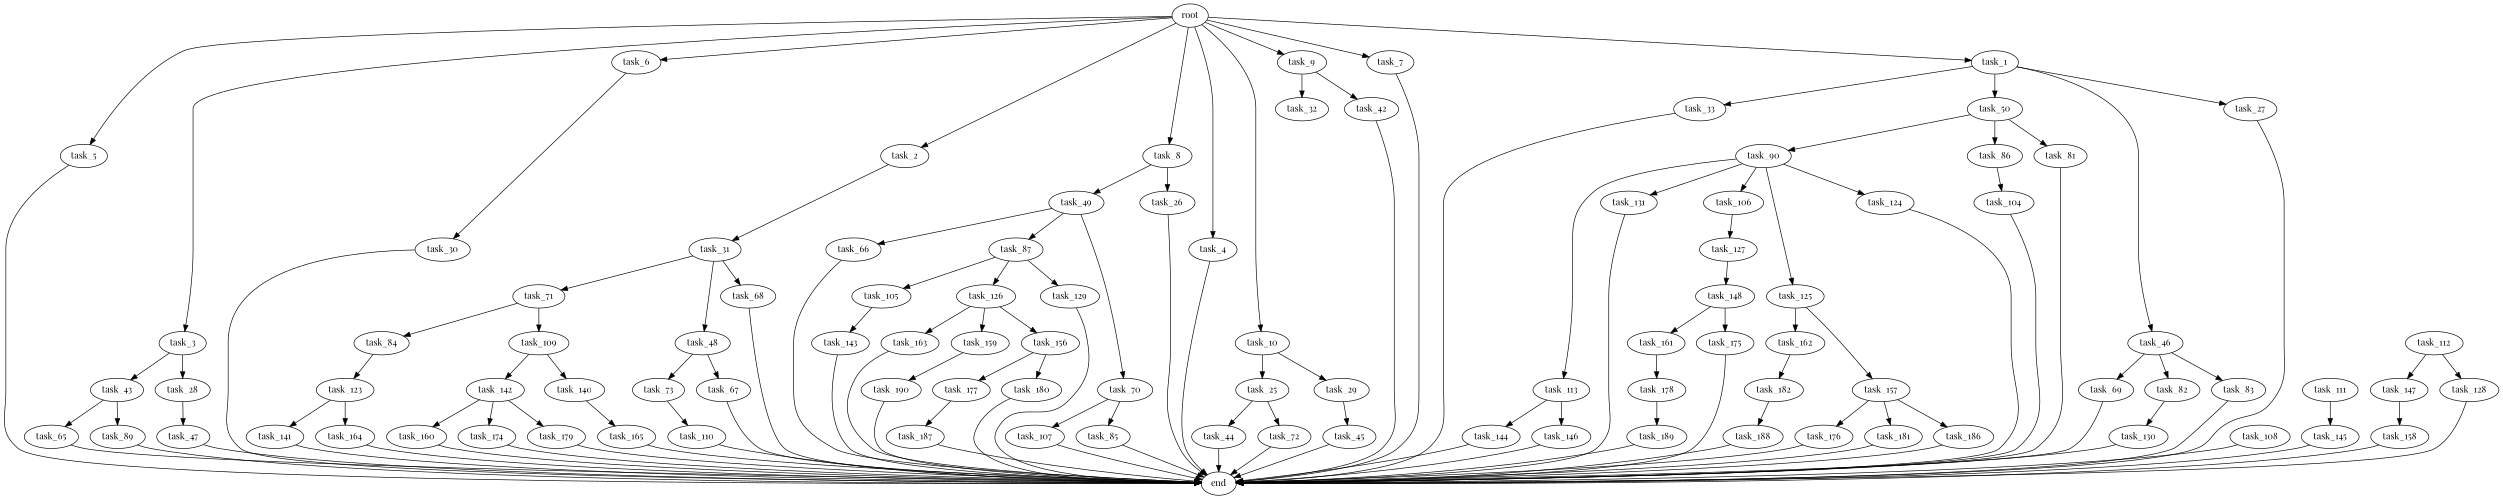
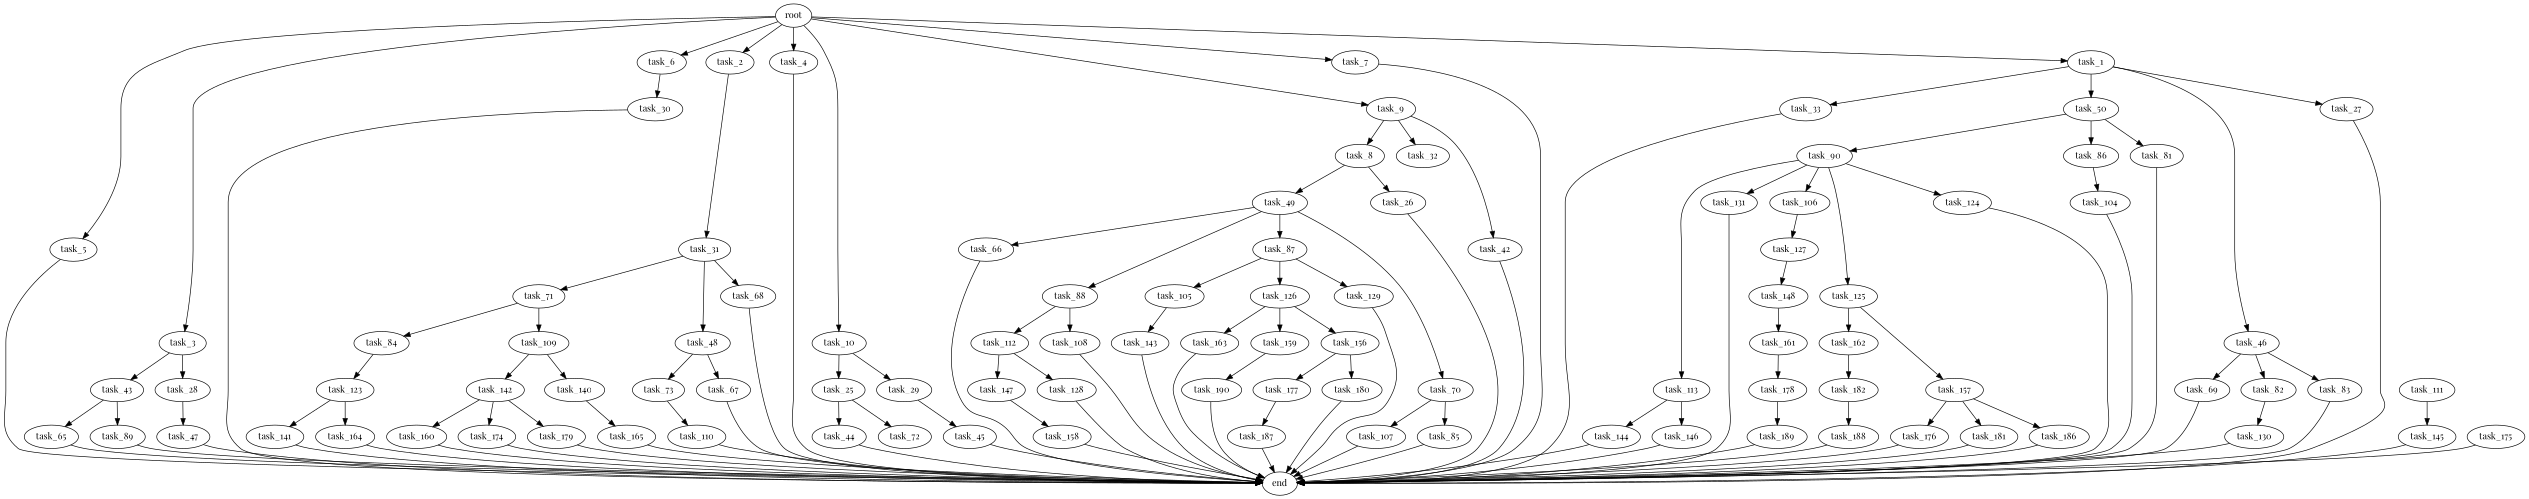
edge "root" -> "task_8": now "task_9" -> "task_8"
node "task_88": added
edge "task_148" -> "task_175": removed
edge "task_72" -> "end": removed
